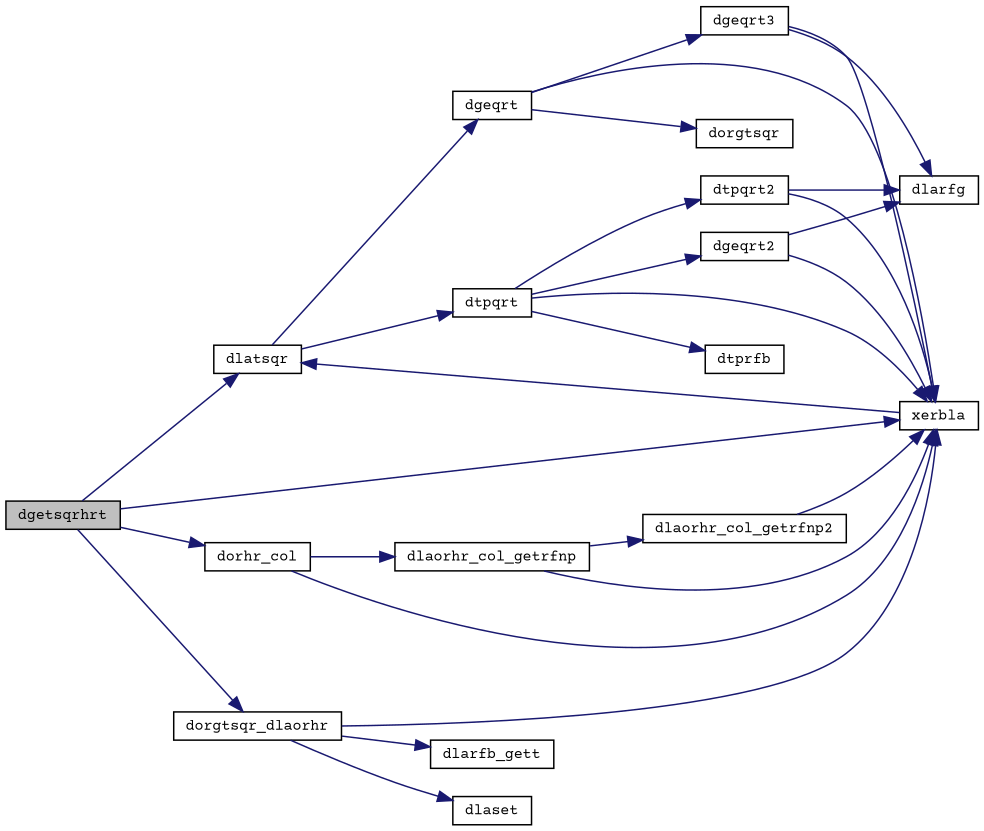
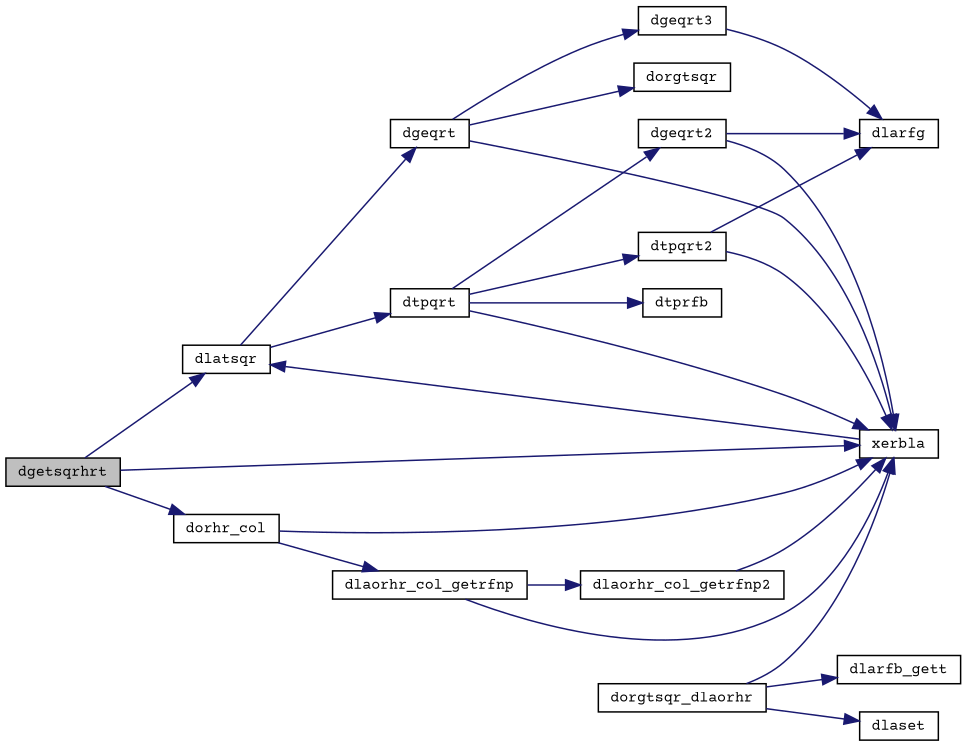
edge "dgeqrt3" -> "xerbla": removed
edge "dgetsqrhrt" -> "dorgtsqr_dlaorhr": removed
